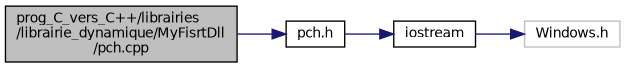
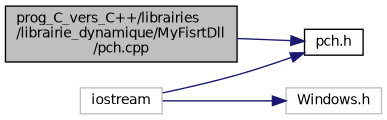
edge "pch.h" -> "iostream": reversed
node "iostream": color black -> grey75
